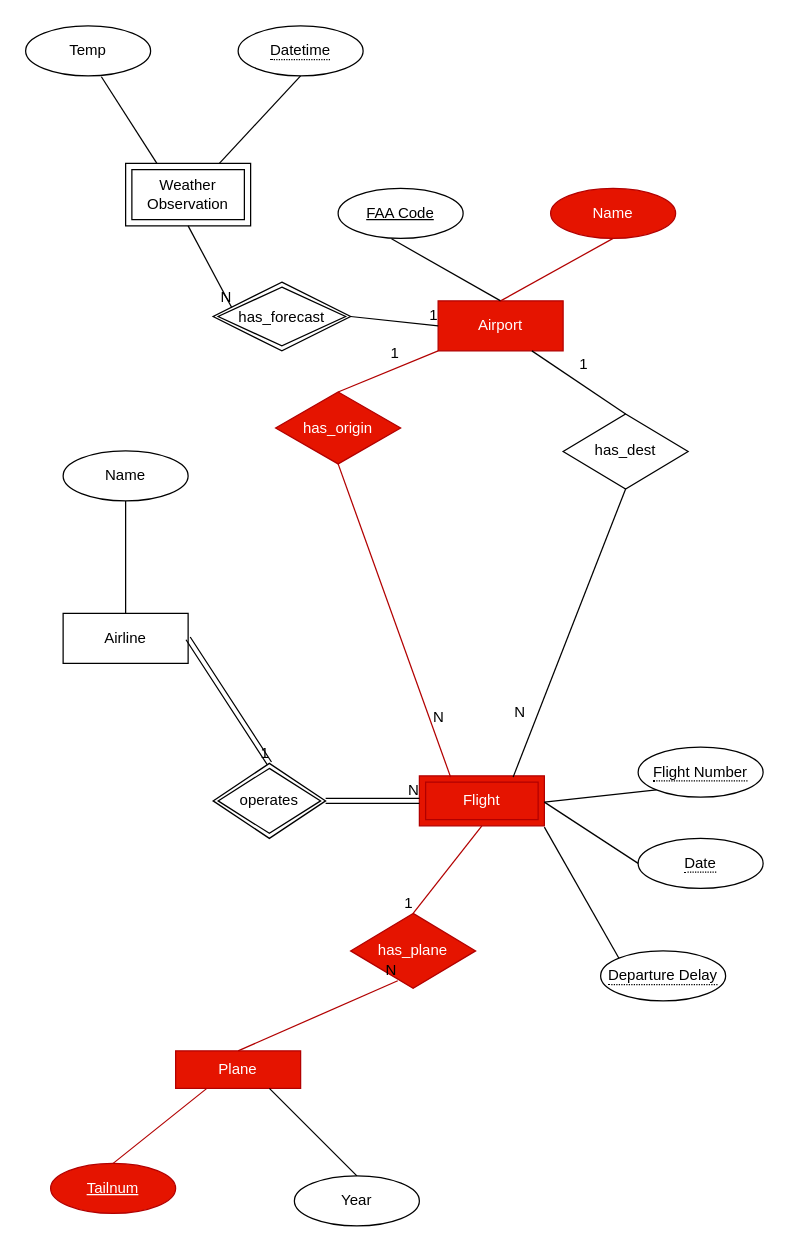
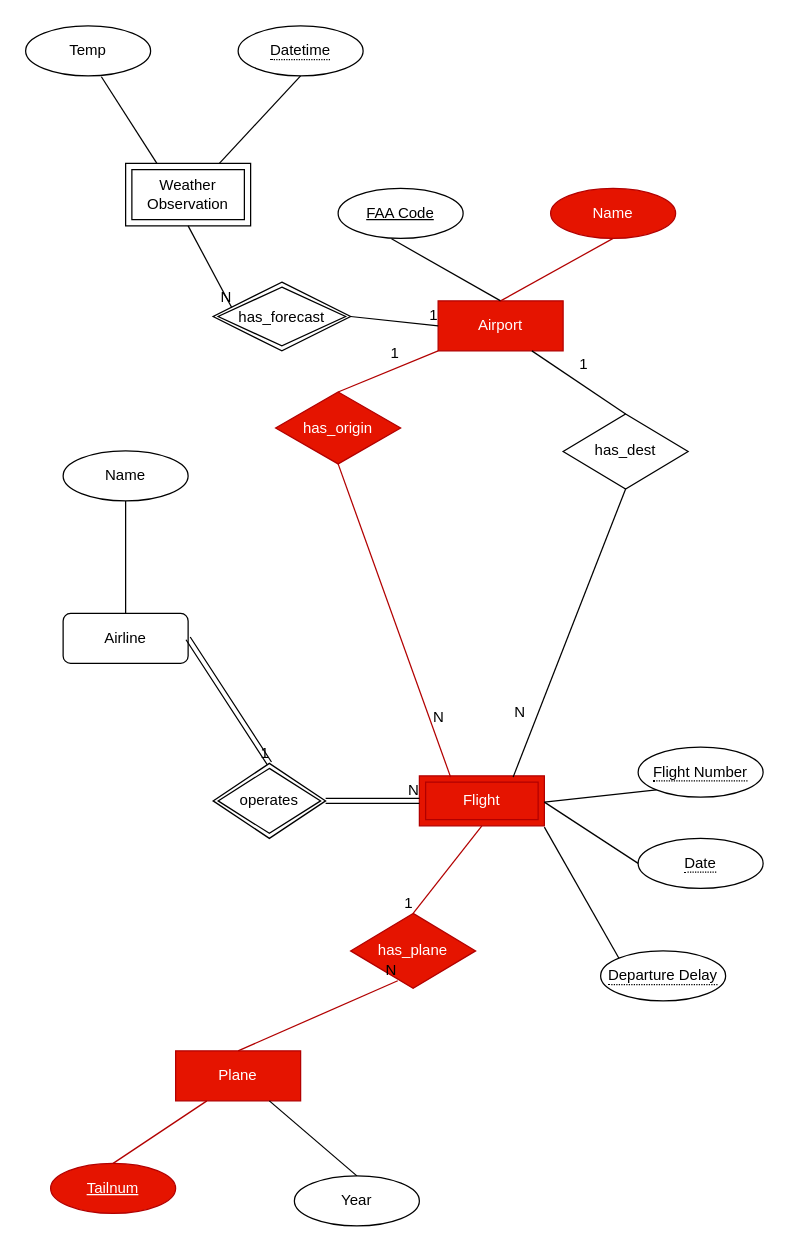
node "Airline": shape rectangle -> rounded rectangle
node "Plane": size 125x38 -> 125x50
